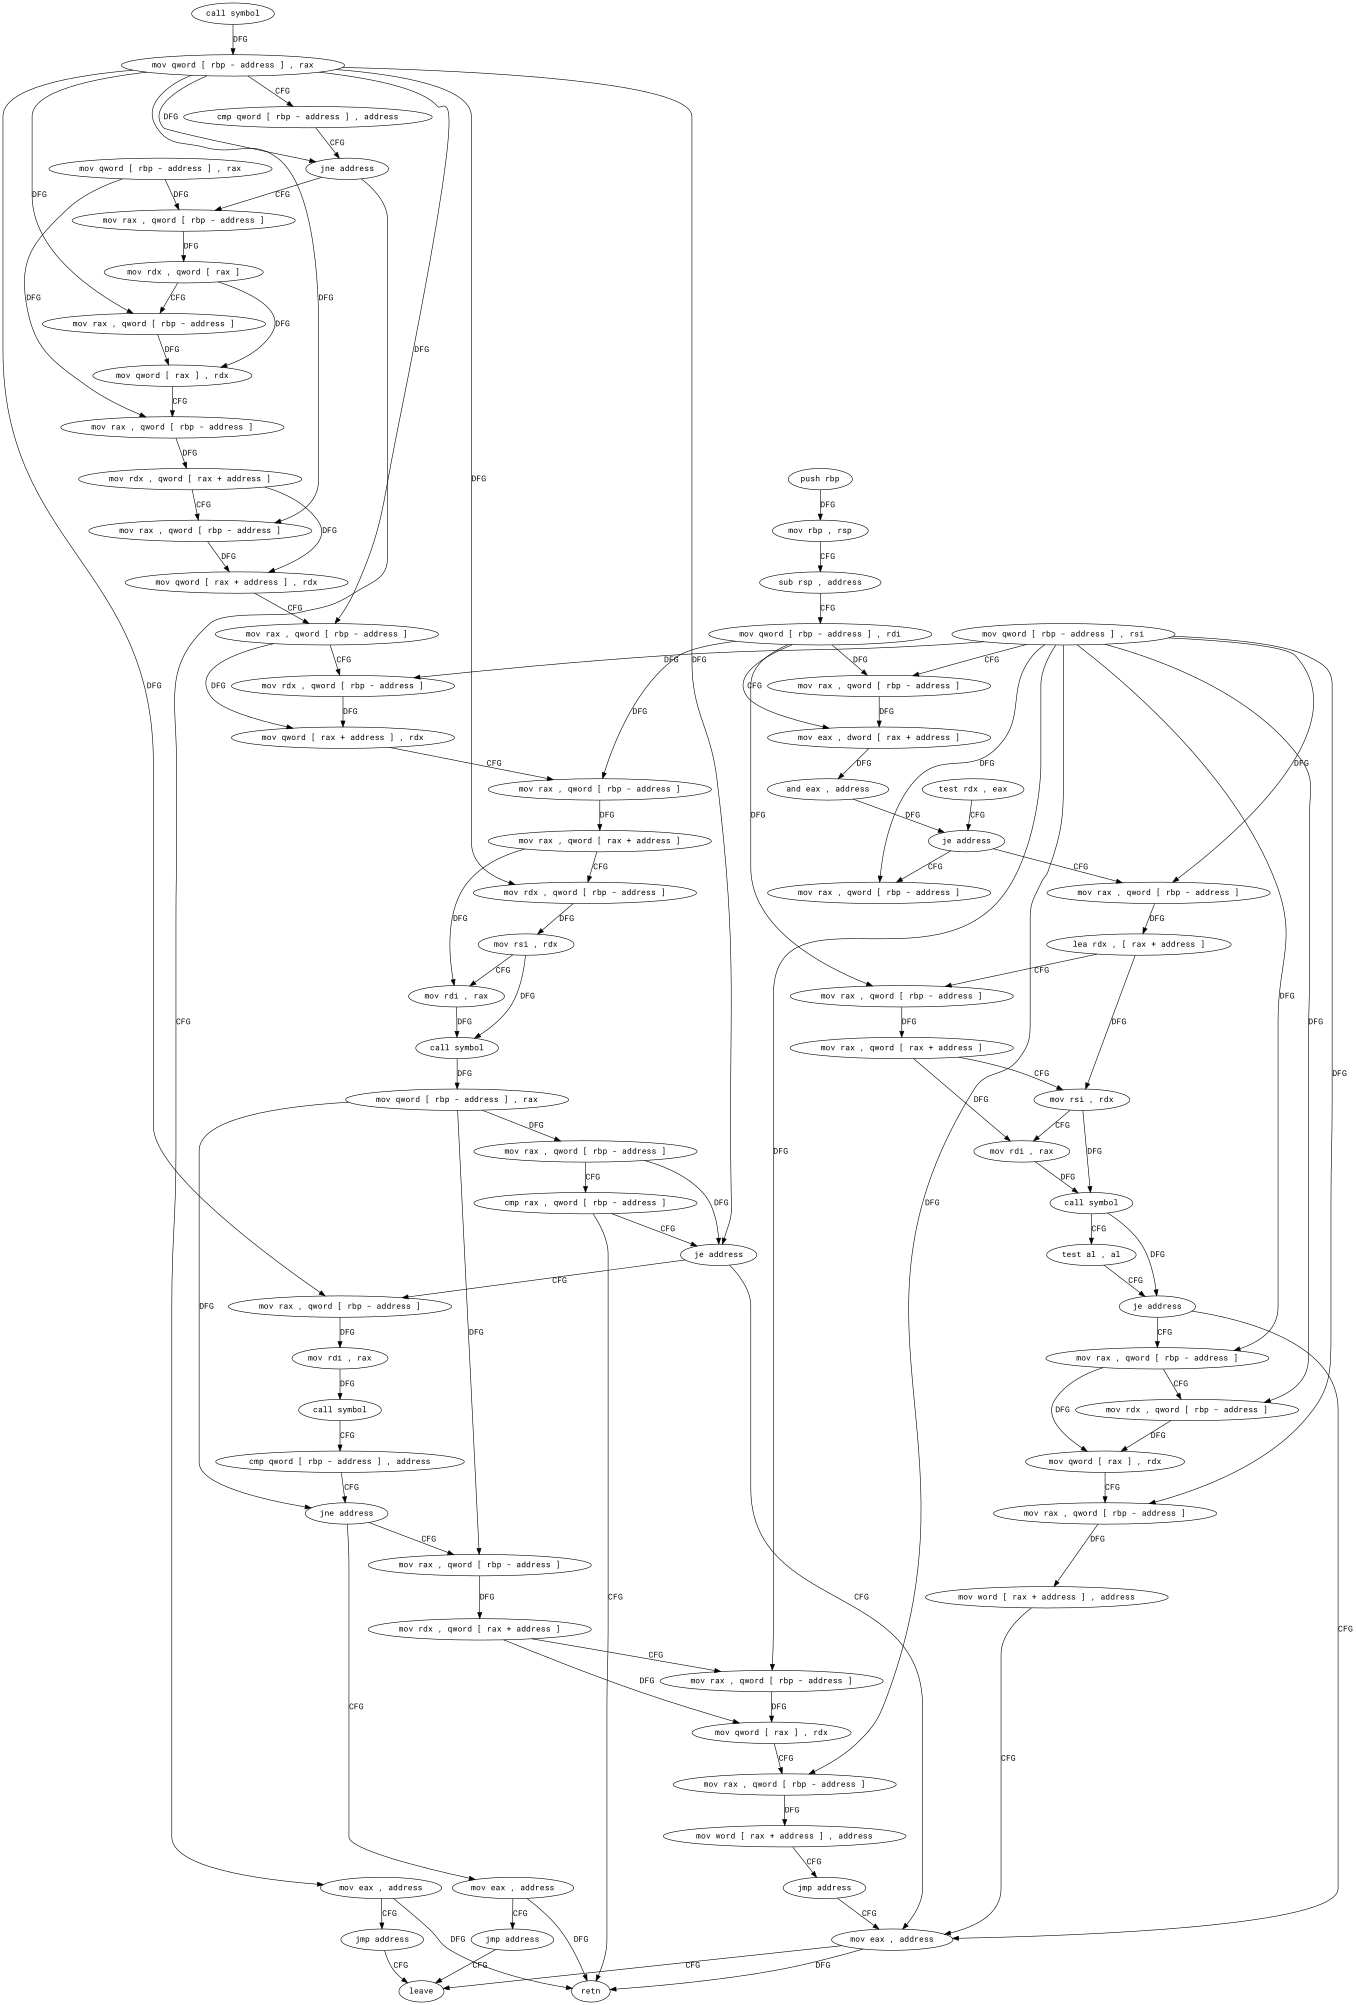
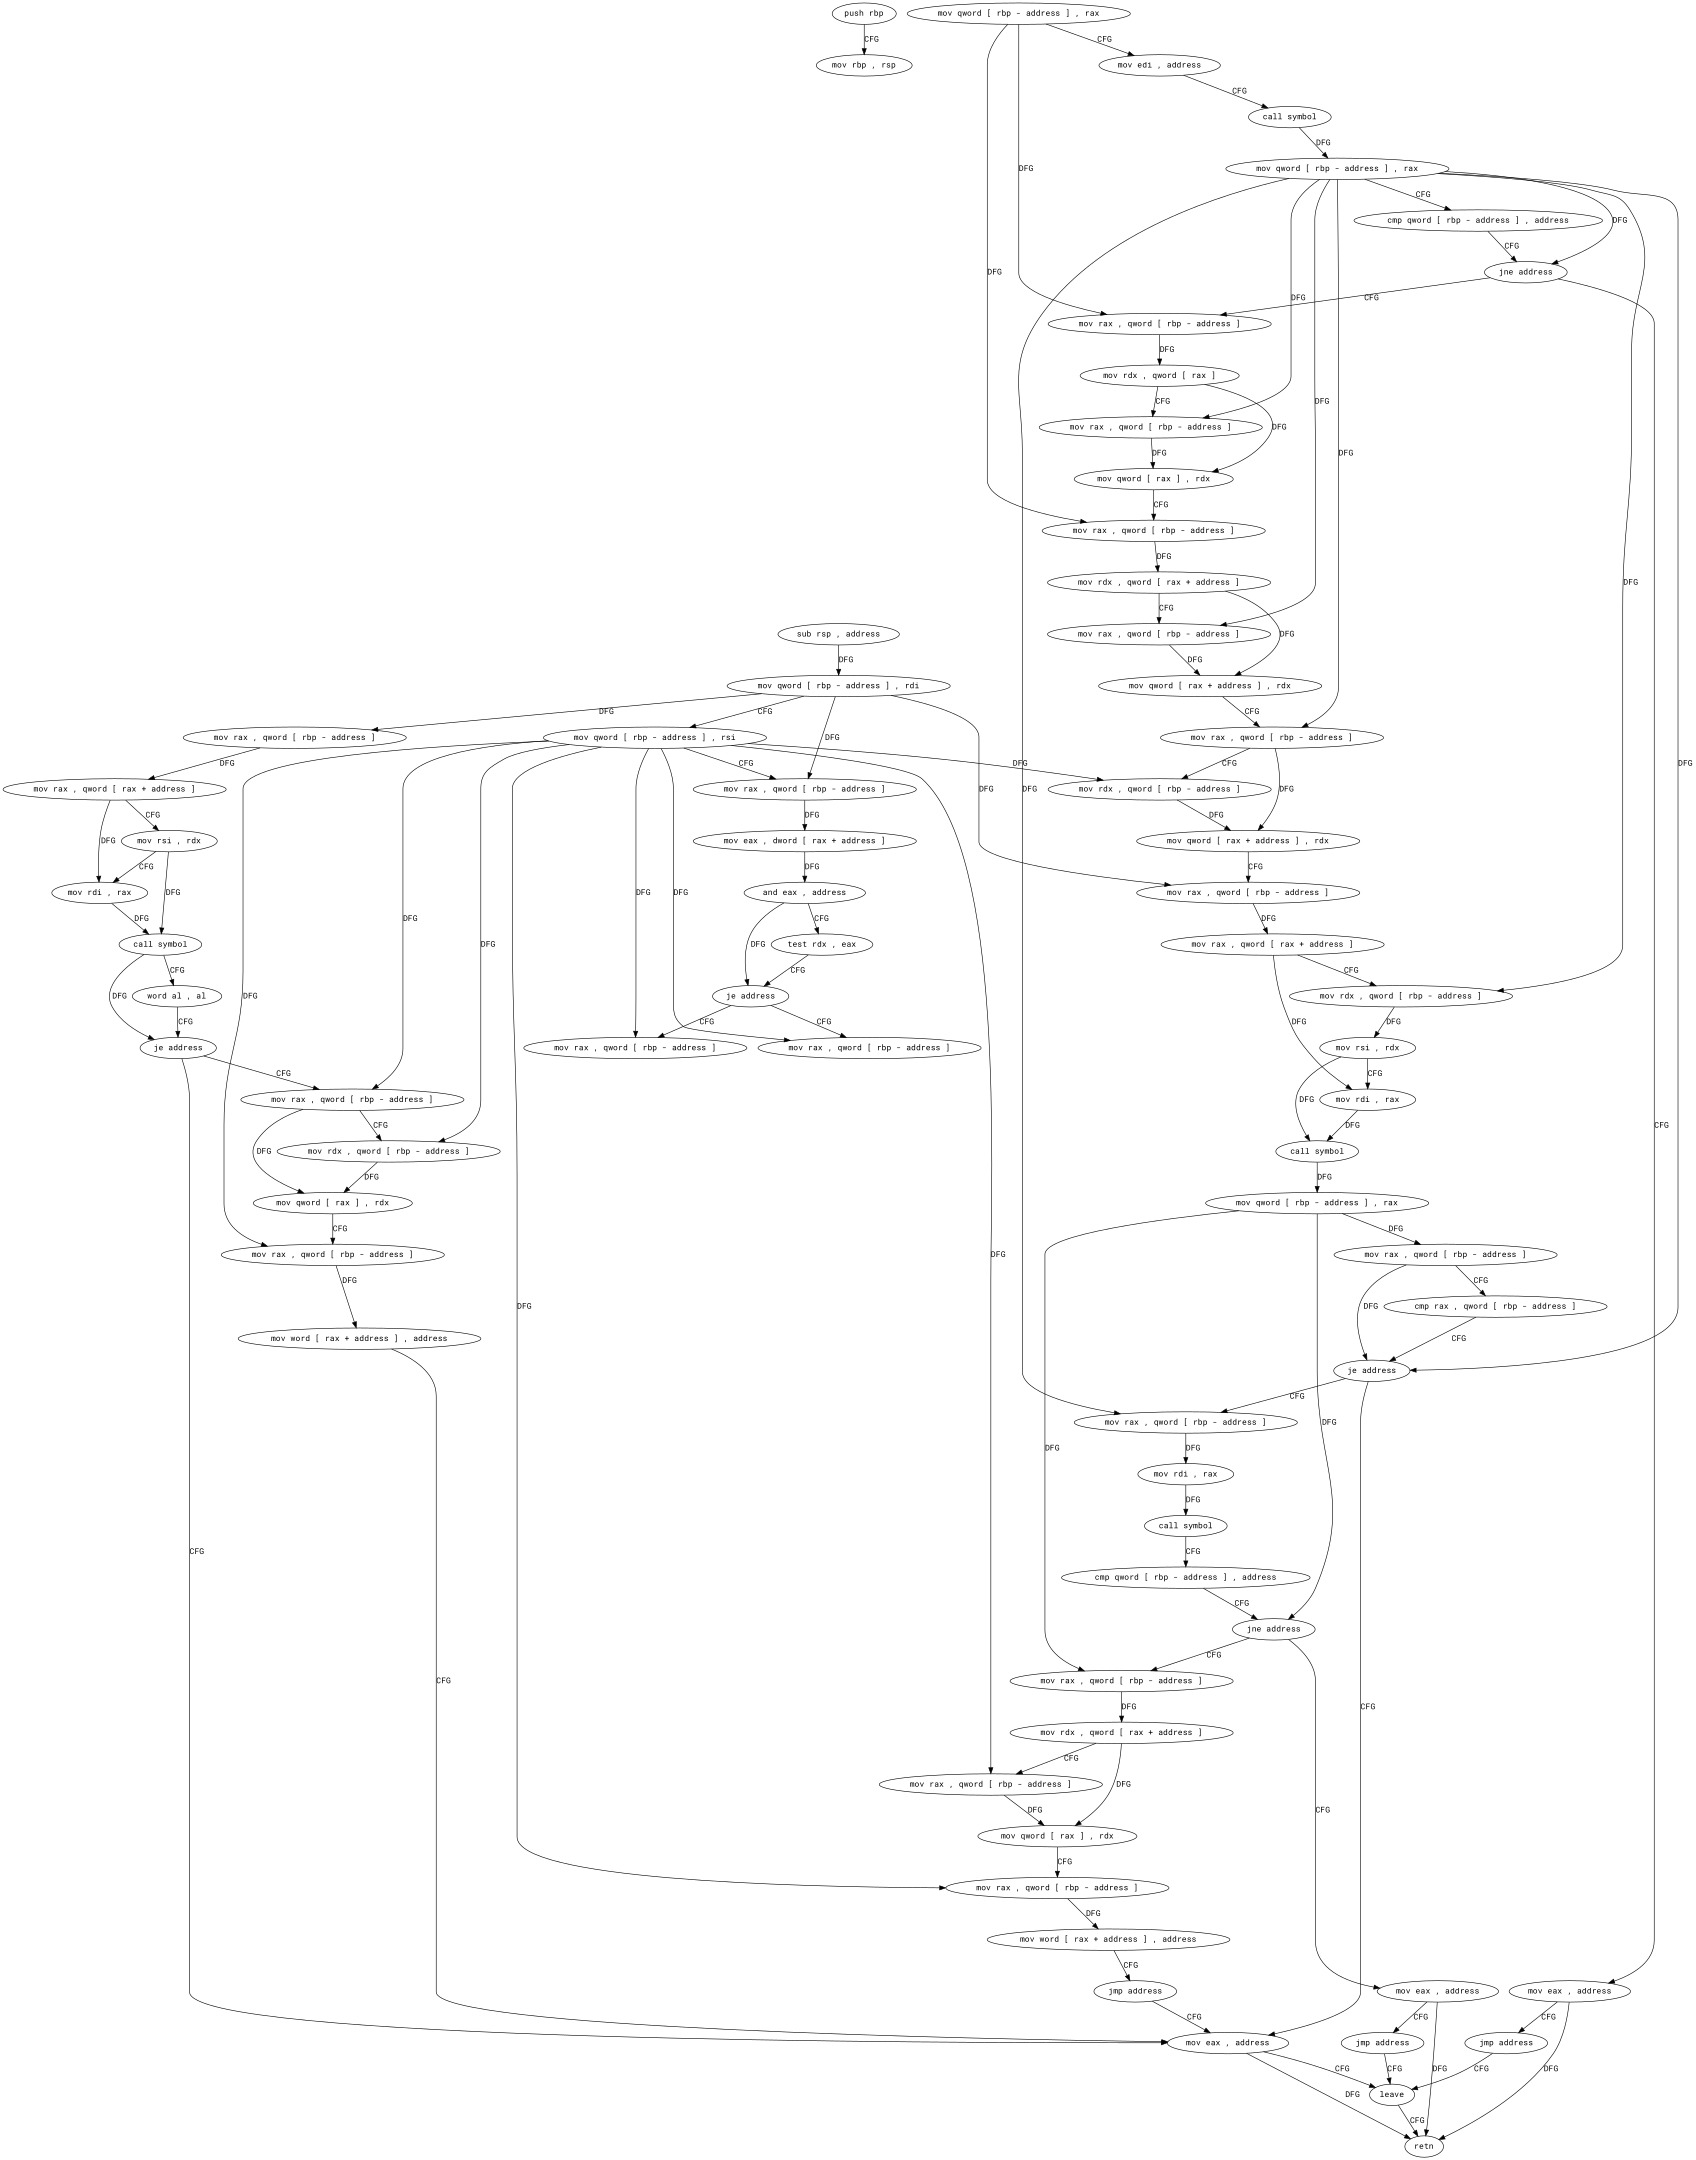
node "mov edi , address": added
edge "push rbp" -> "mov rbp , rsp": label "DFG" -> "CFG"
edge "mov rbp , rsp" -> "sub rsp , address": removed, label "CFG"
edge "sub rsp , address" -> "mov qword [ rbp - address ] , rdi": label "CFG" -> "DFG"
edge "mov qword [ rbp - address ] , rdi" -> "mov eax , dword [ rax + address ]": now "mov qword [ rbp - address ] , rdi" -> "mov qword [ rbp - address ] , rsi"
edge "and eax , address" -> "test rdx , eax": added, label "CFG"
node "lea rdx , [ rax + address ]": removed
node "test al , al": label "test al , al" -> "word al , al"
edge "cmp rax , qword [ rbp - address ]" -> "retn": now "leave" -> "retn"
